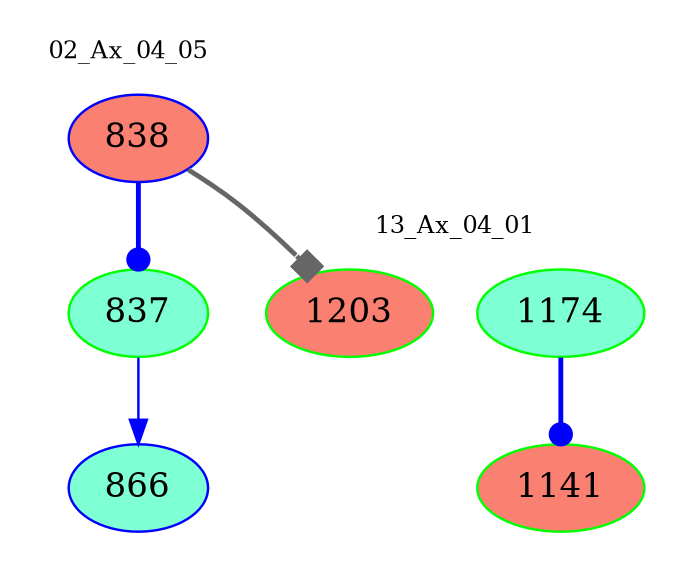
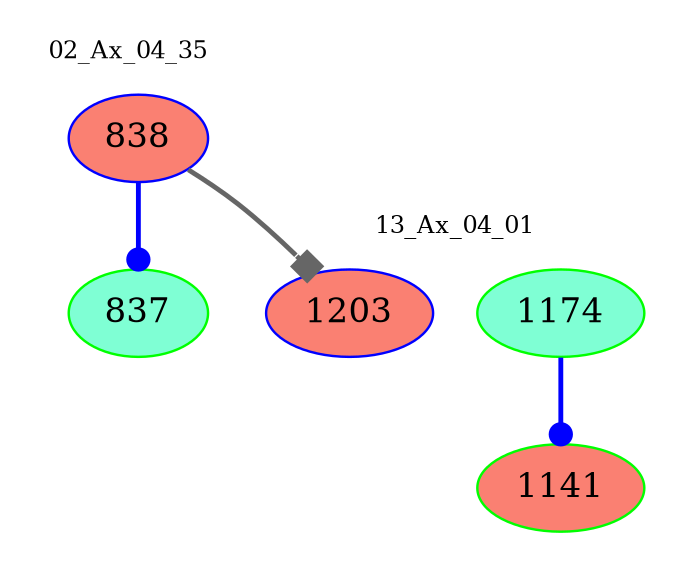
cluster "02_Ax_04_05": label "02_Ax_04_05" -> "02_Ax_04_35"
node "1203": color green -> blue
node "866": removed
